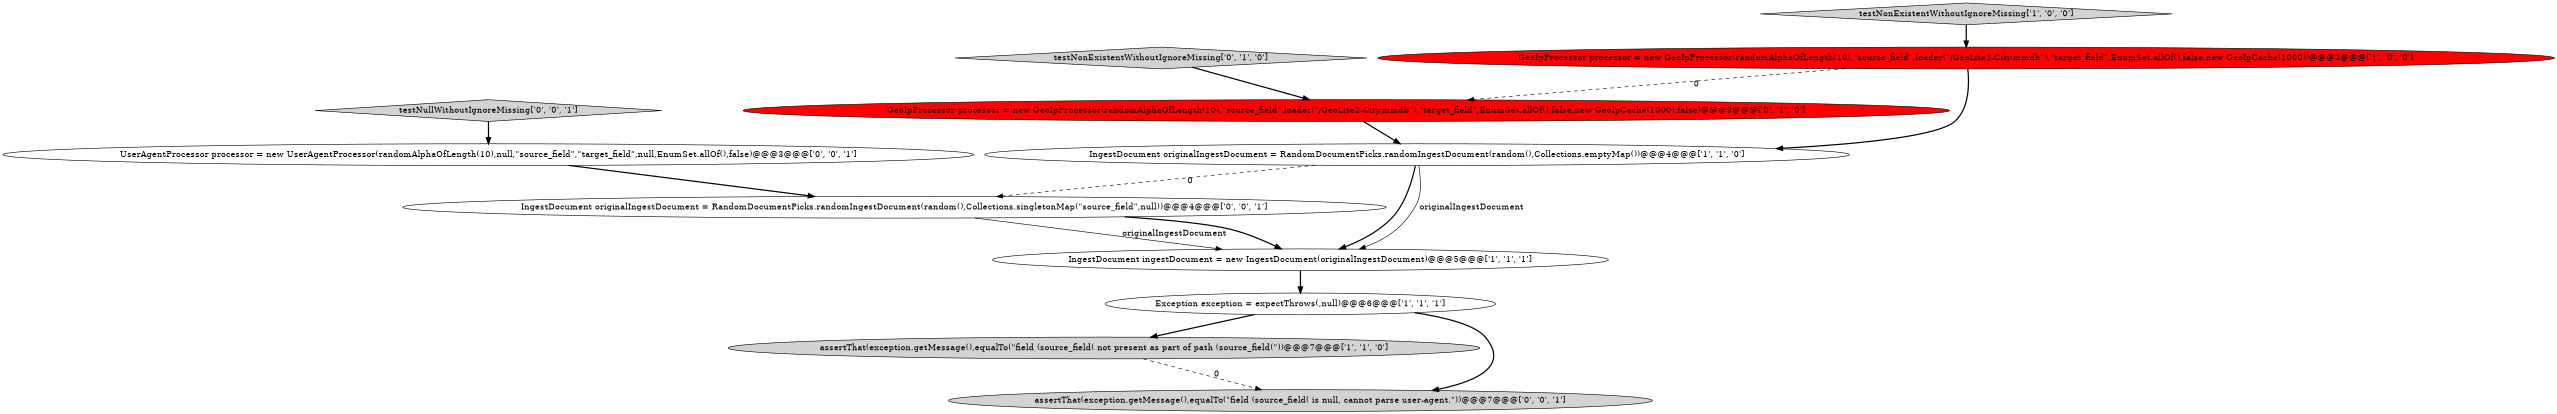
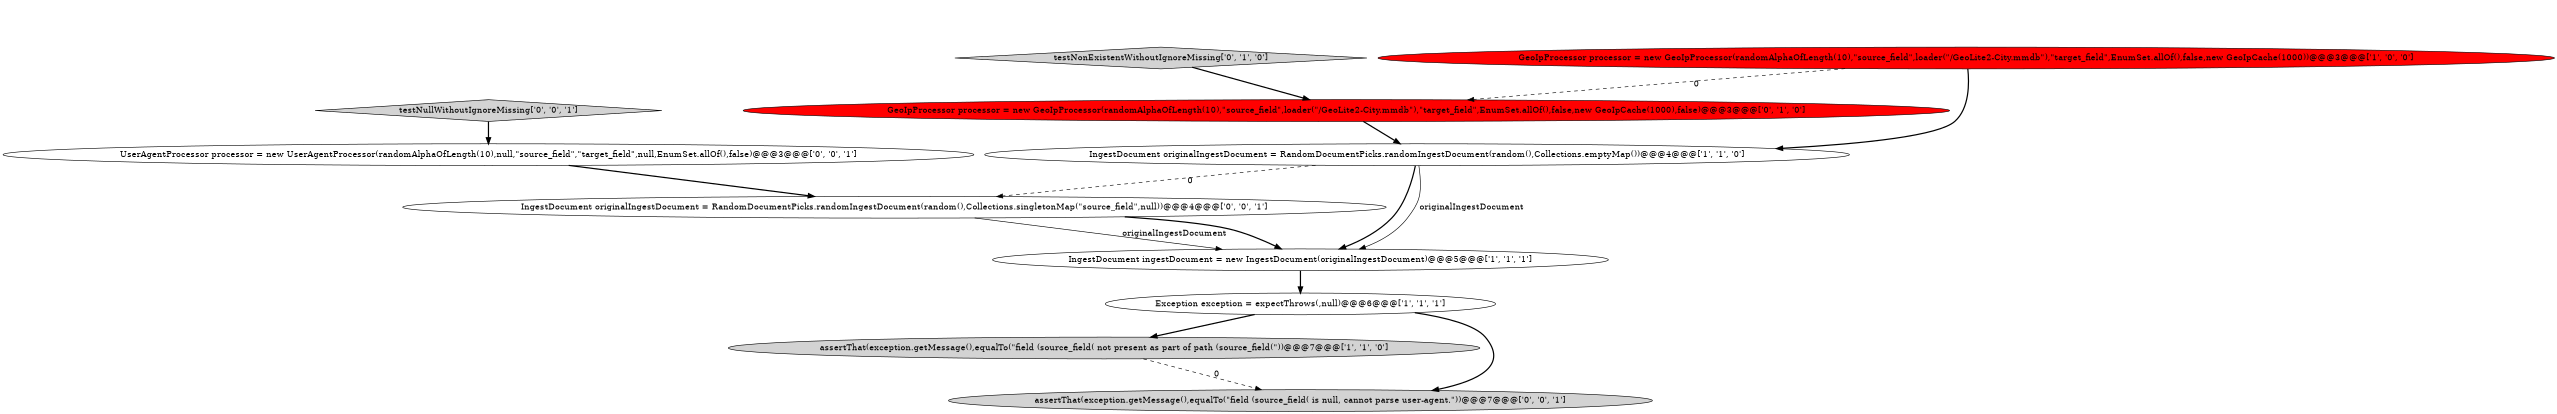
node "testNonExistentWithoutIgnoreMissing['1', '0', '0']": removed
